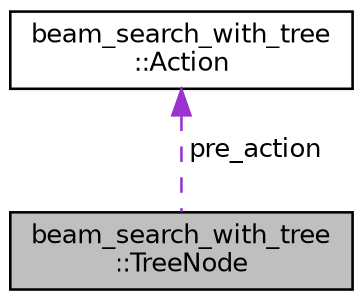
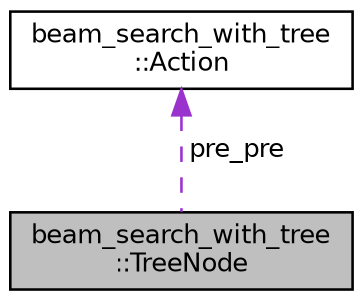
edge "beam_search_with_tree ::TreeNode" -> "beam_search_with_tree ::Action": label " pre_action" -> " pre_pre"
